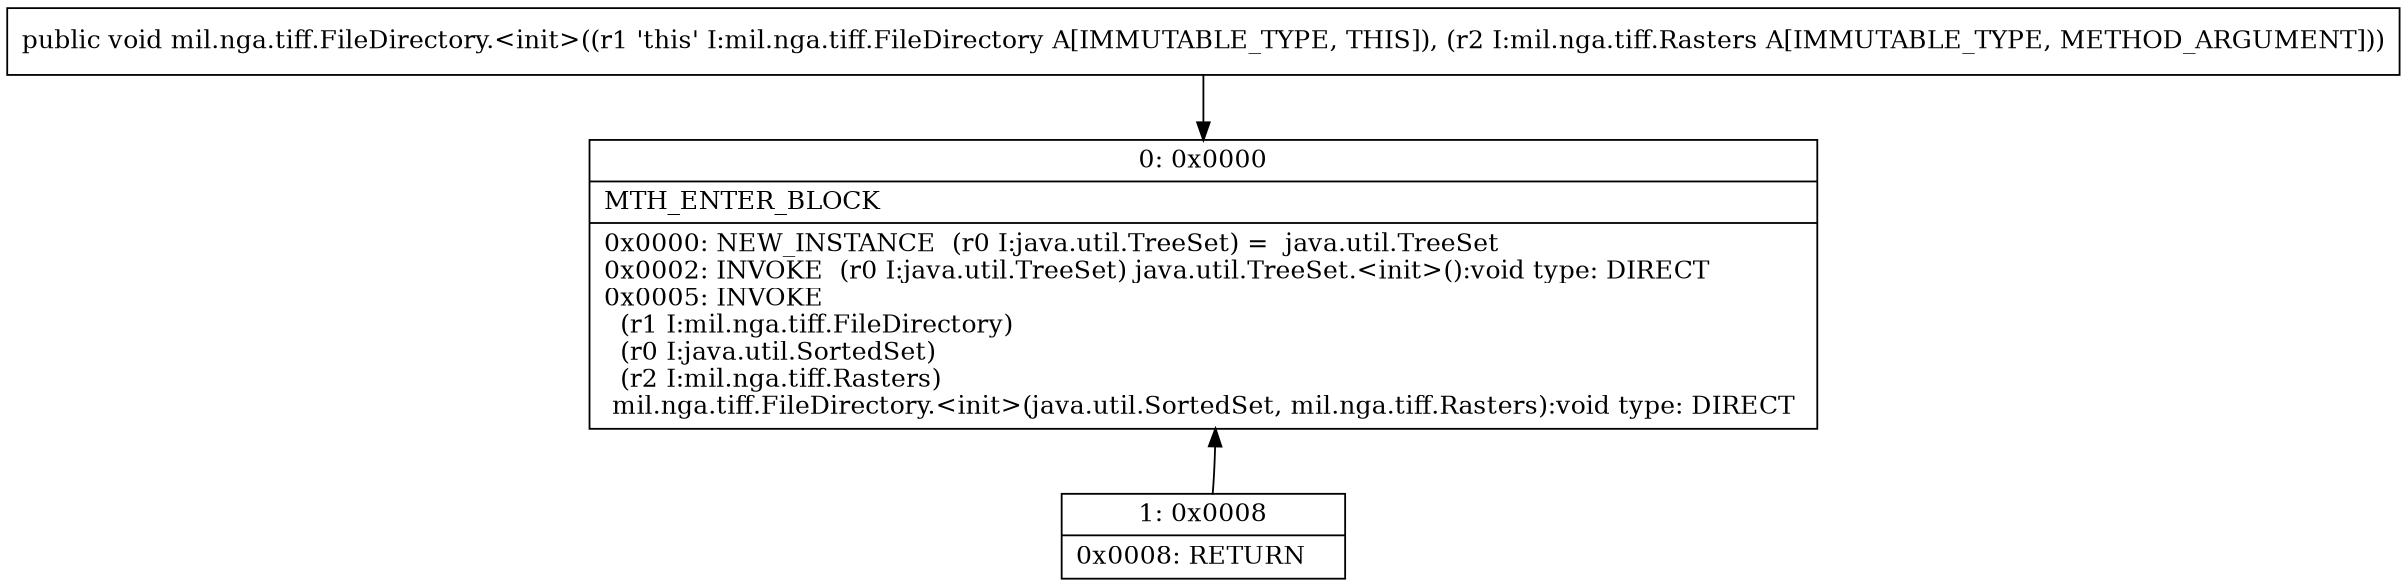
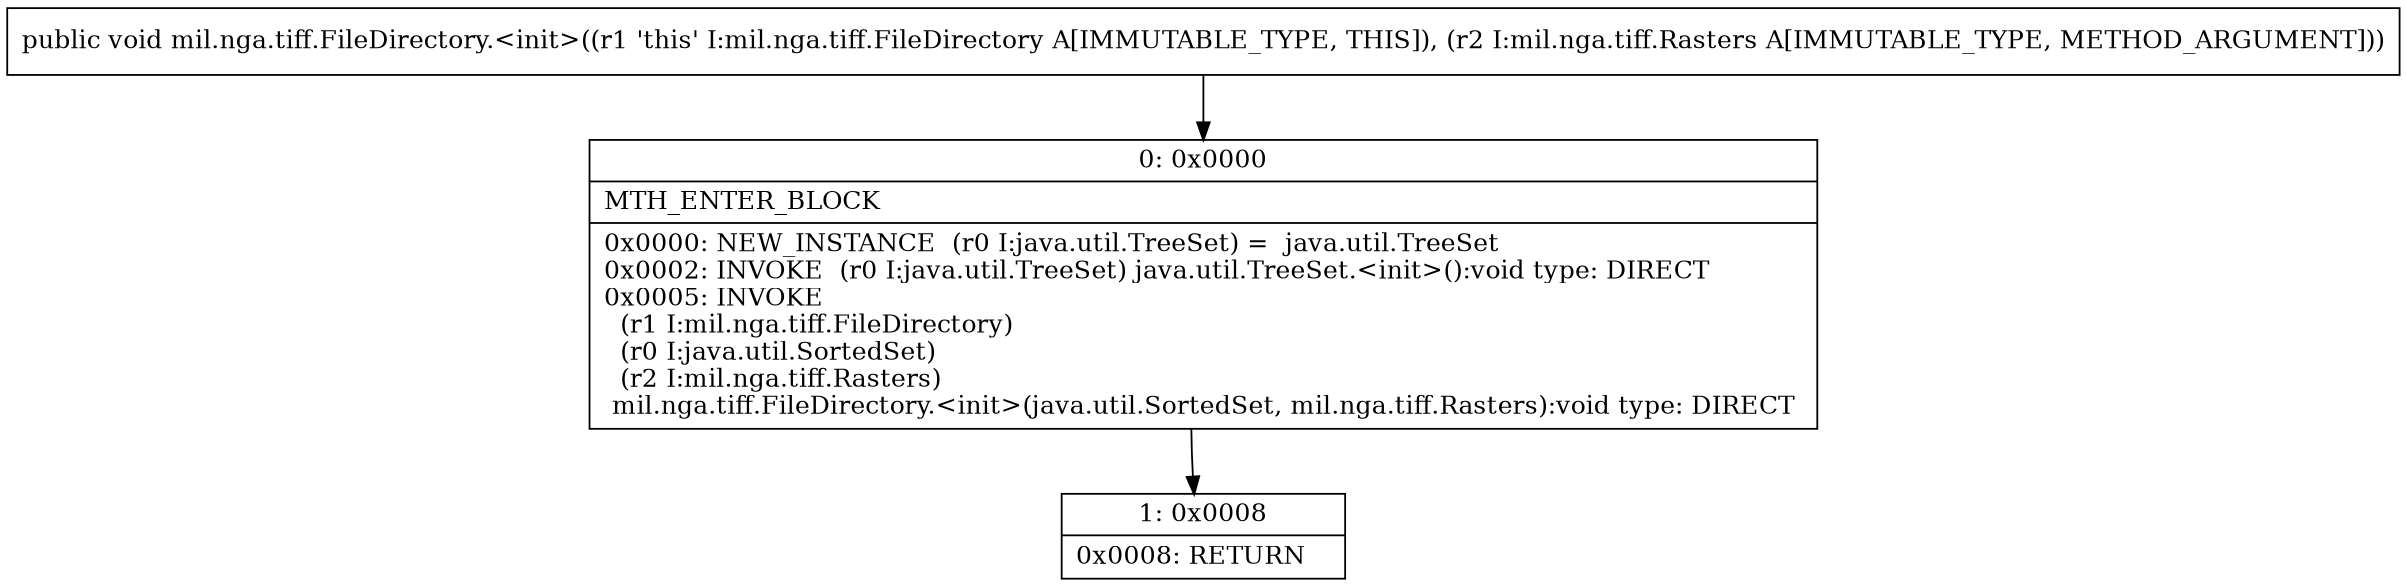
edge "1: 0x0008" -> "0: 0x0000": reversed
